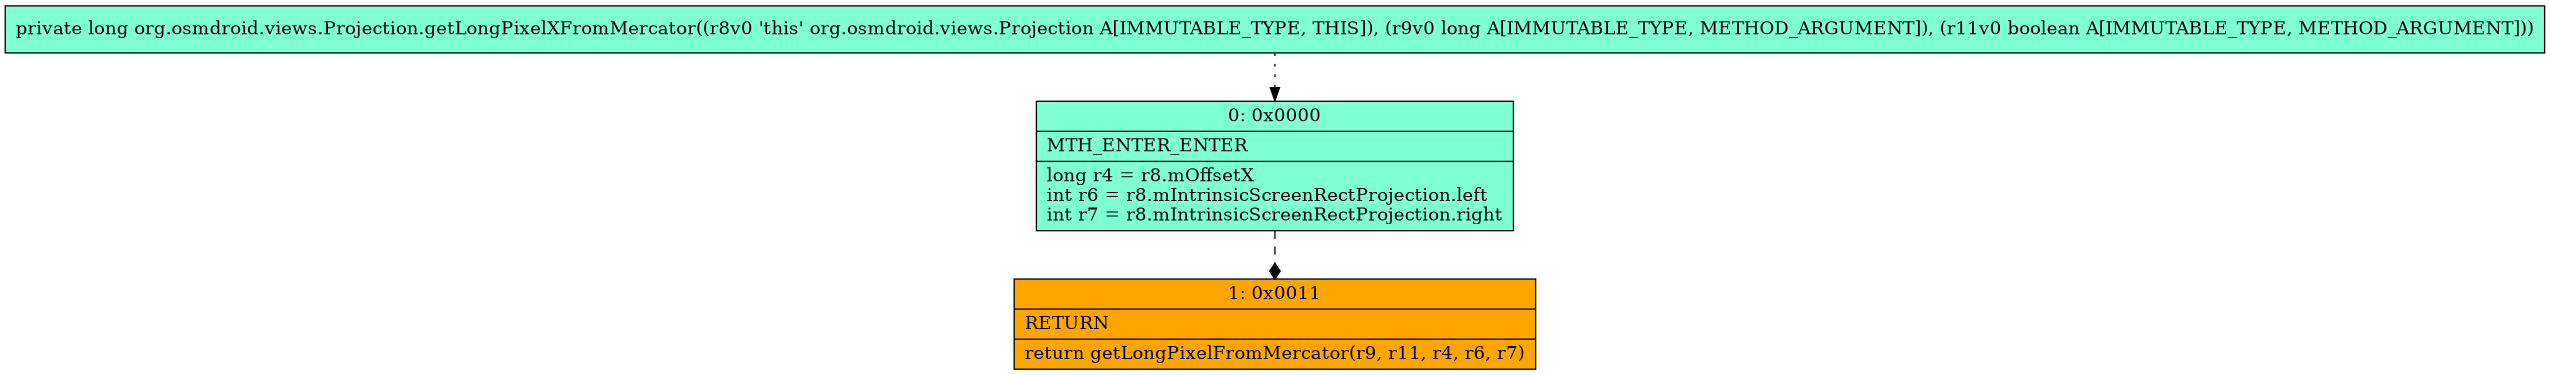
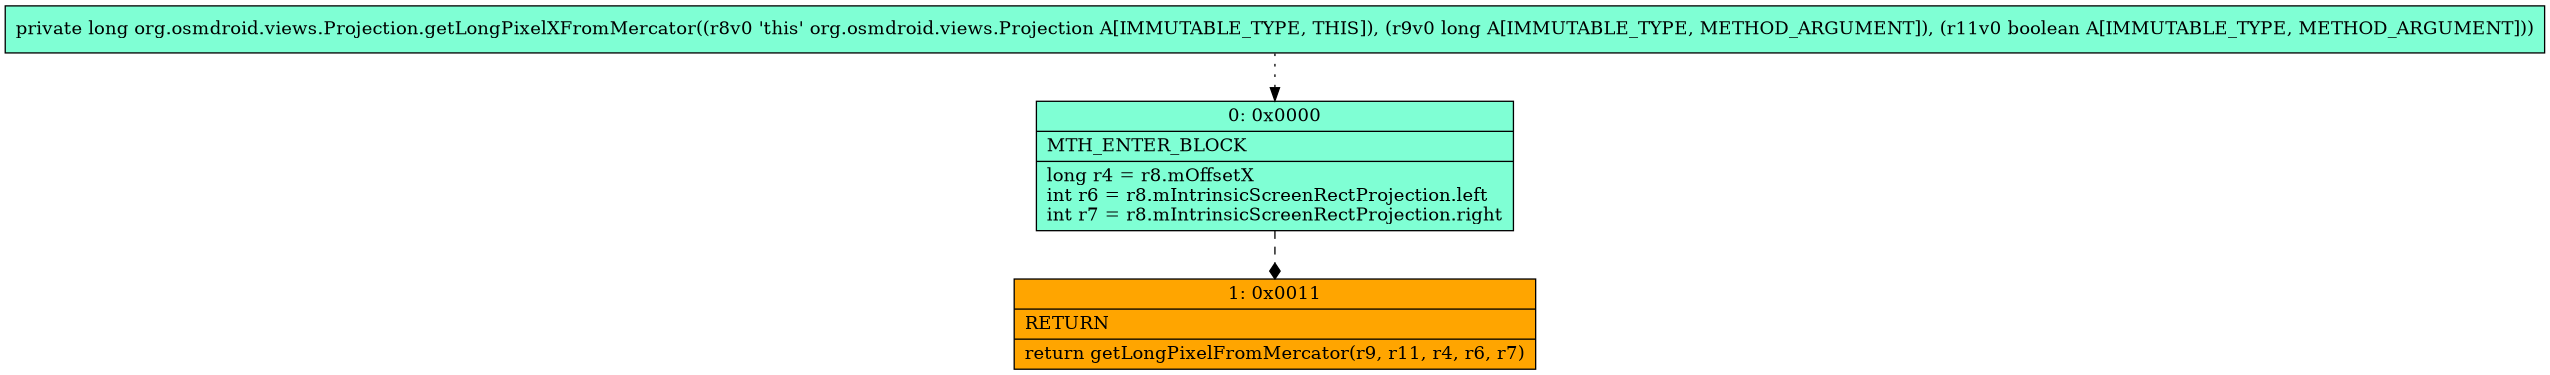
node "0: 0x0000": text "MTH_ENTER_ENTER" -> "MTH_ENTER_BLOCK"
